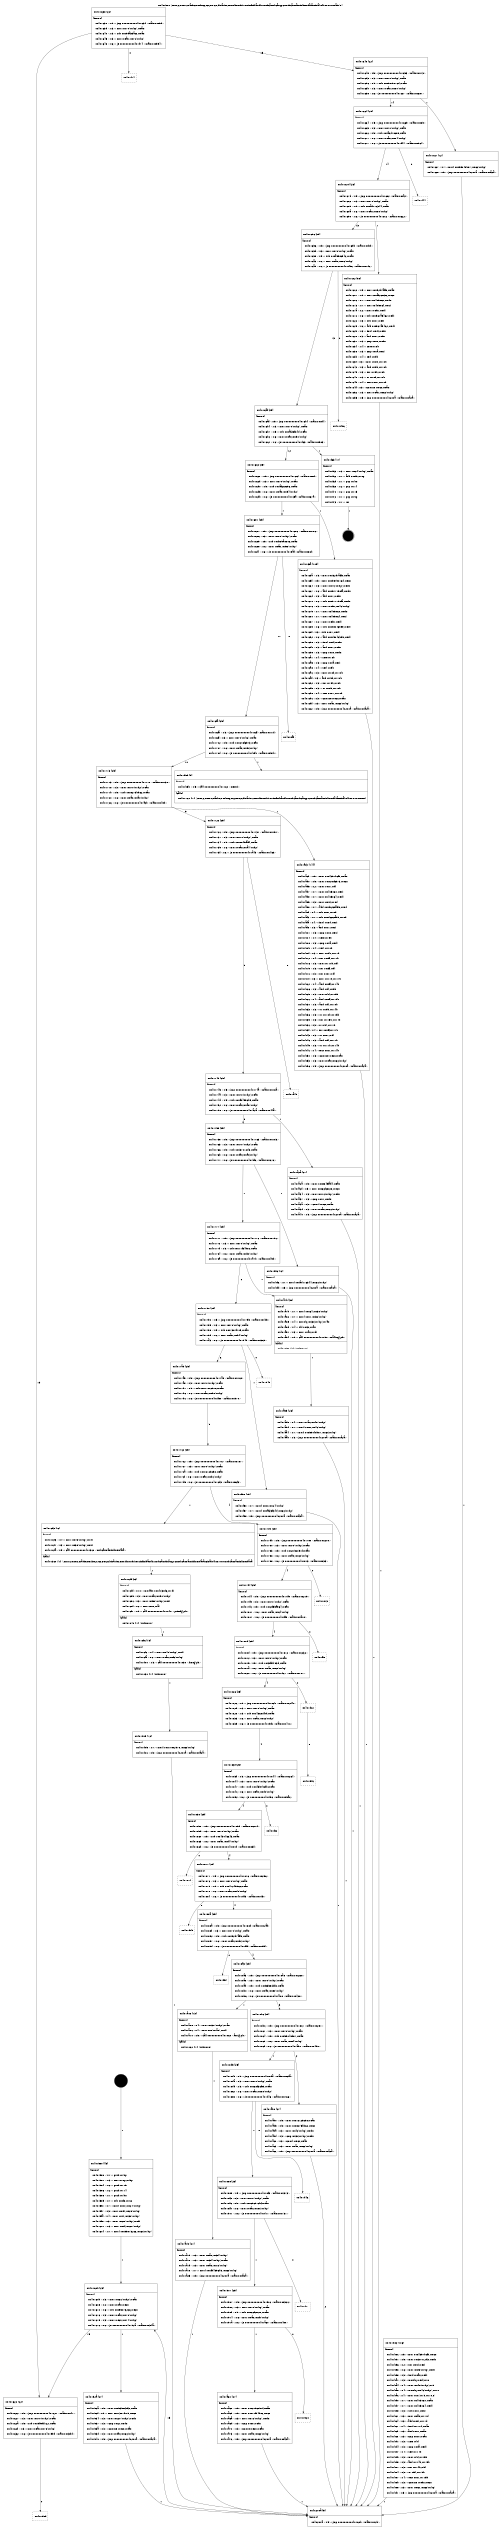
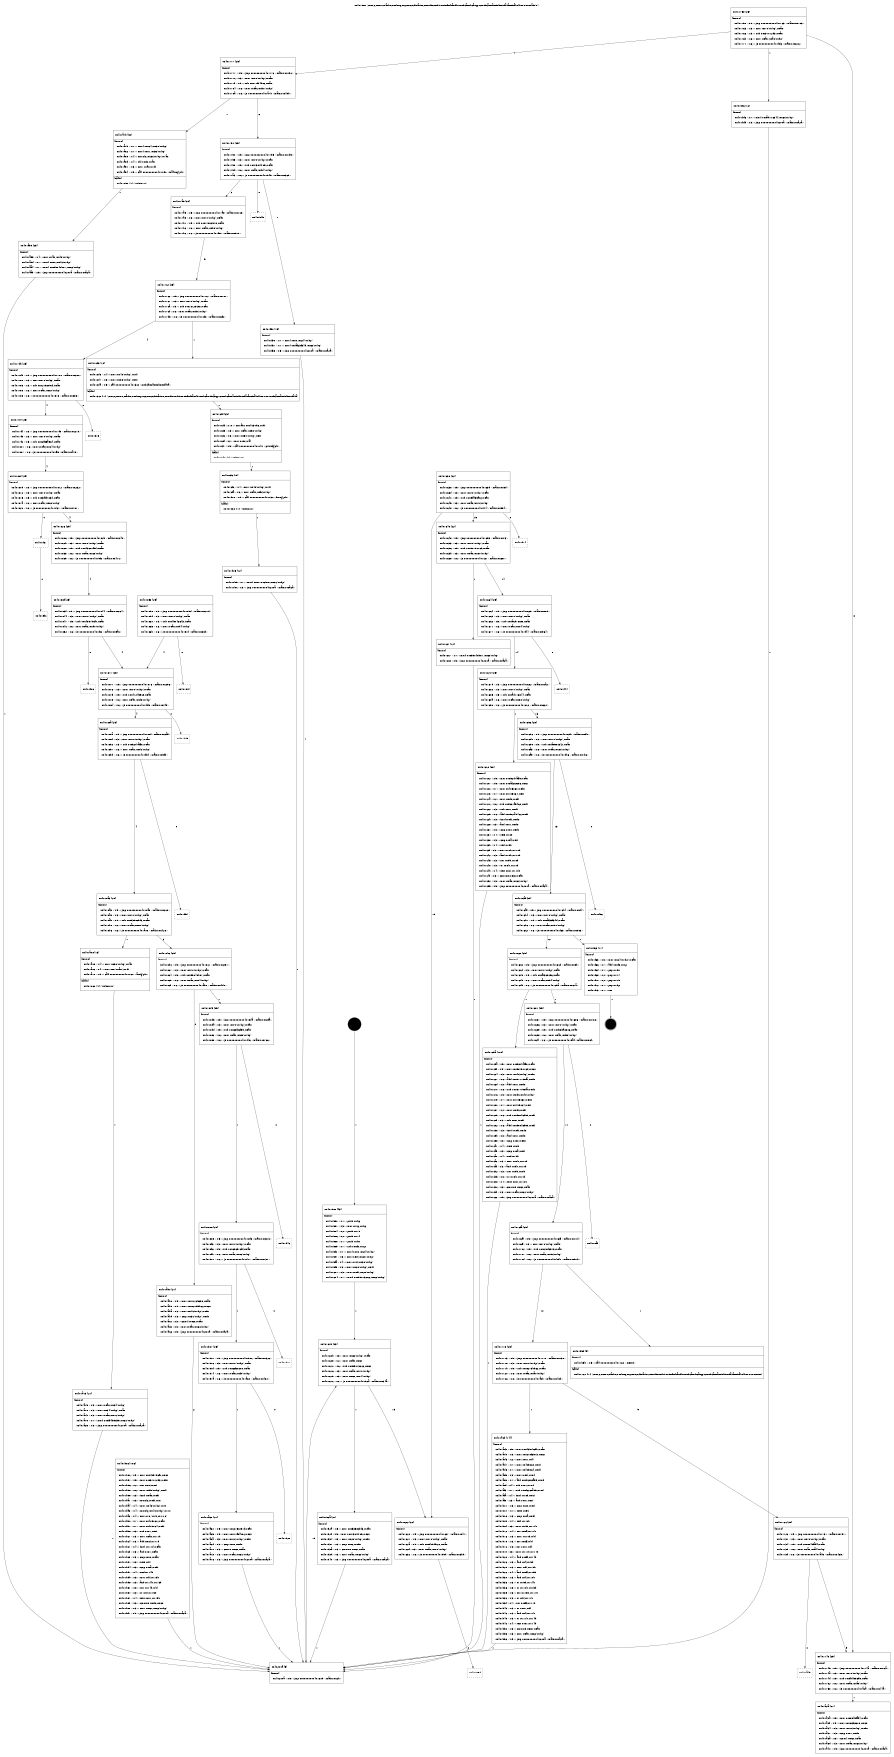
edge "0x401745 [25]" -> "0x40175e [25]": reversed
node "0x401ffe": removed
edge "0x40183f [25]" -> "0x401858 [25]": now "0x40183f [25]" -> "0x401871 [25]"
edge "0x401a2a [27]" -> "0x40200a [5]": removed, label "1"
